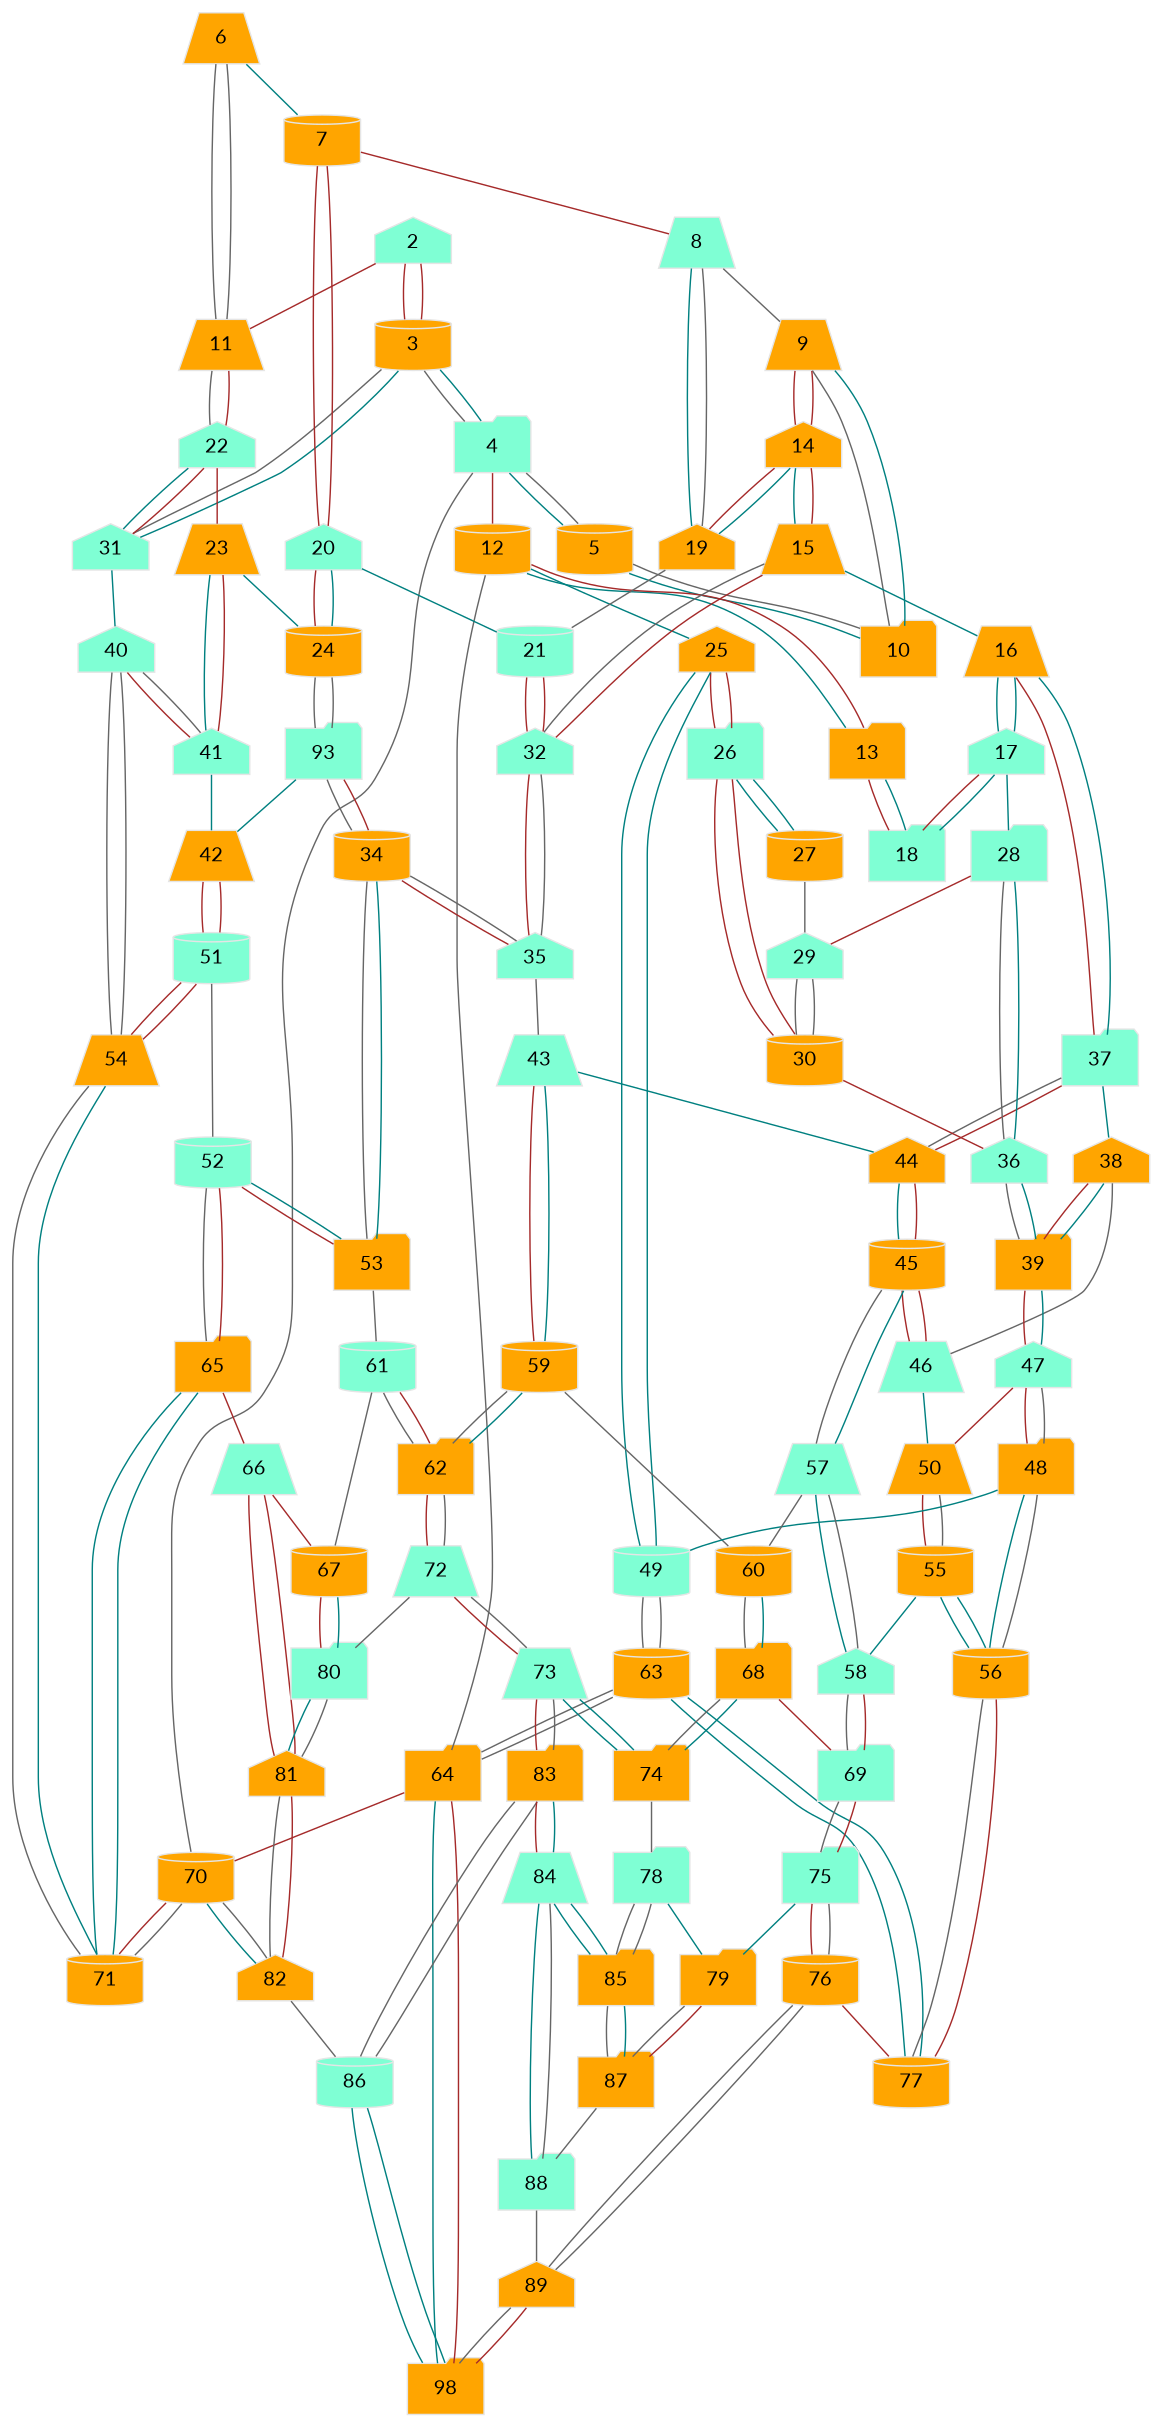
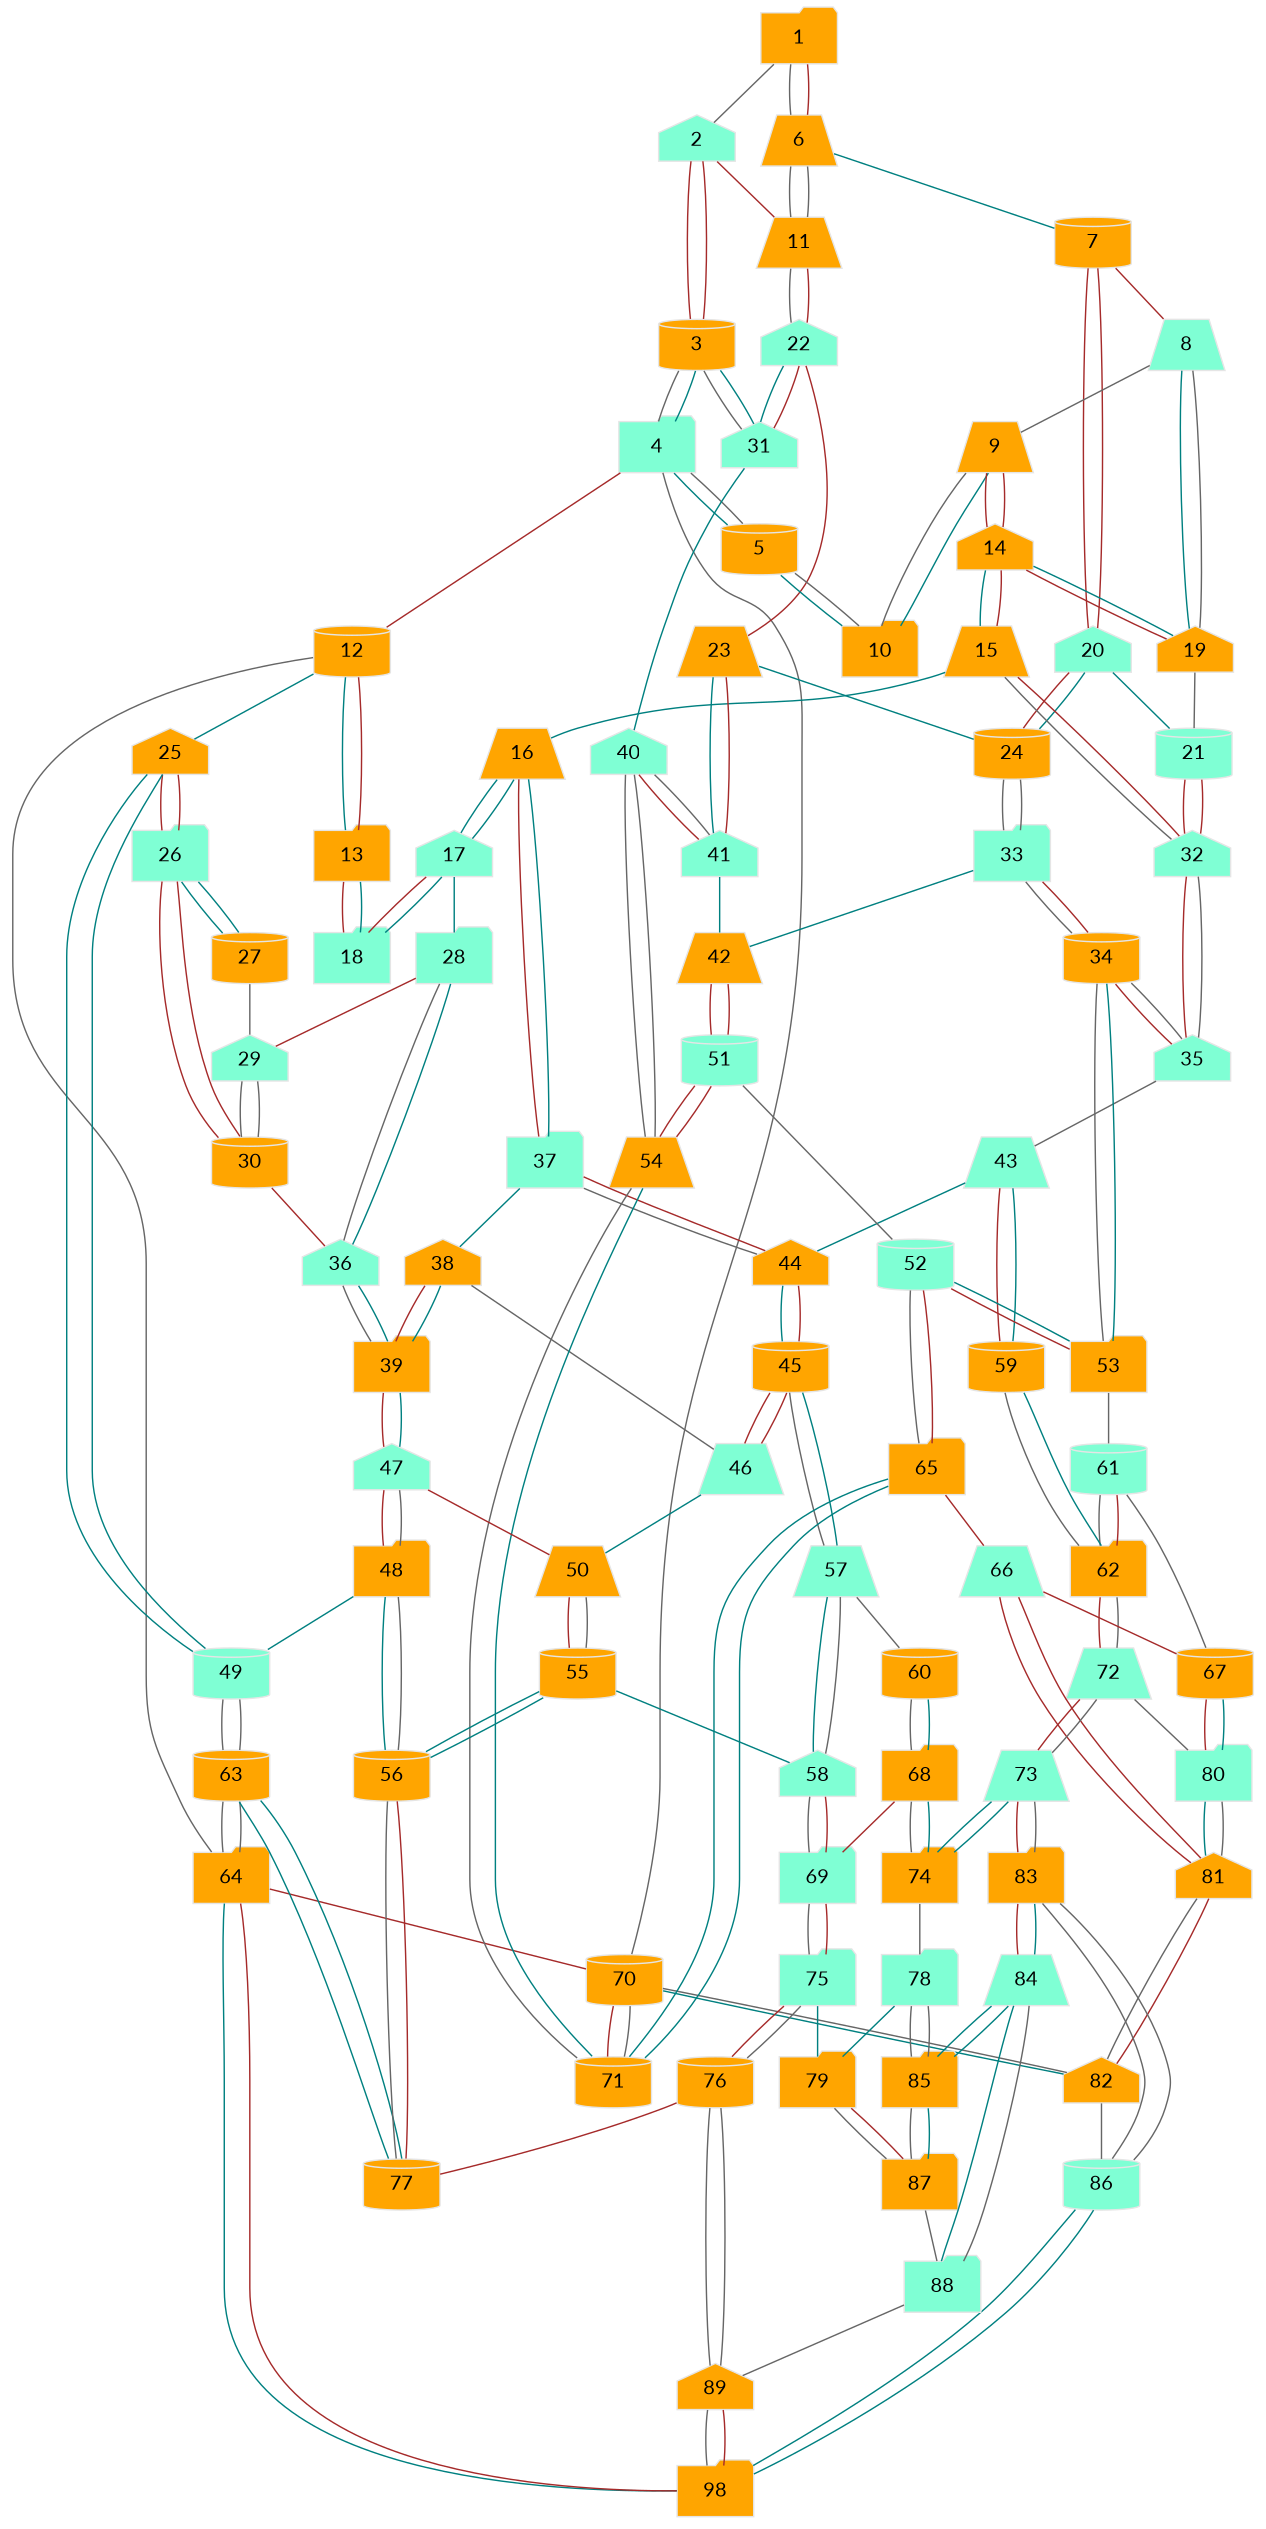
node "1": added
node "93": label "93" -> "33"
edge "59" -- "60": removed
